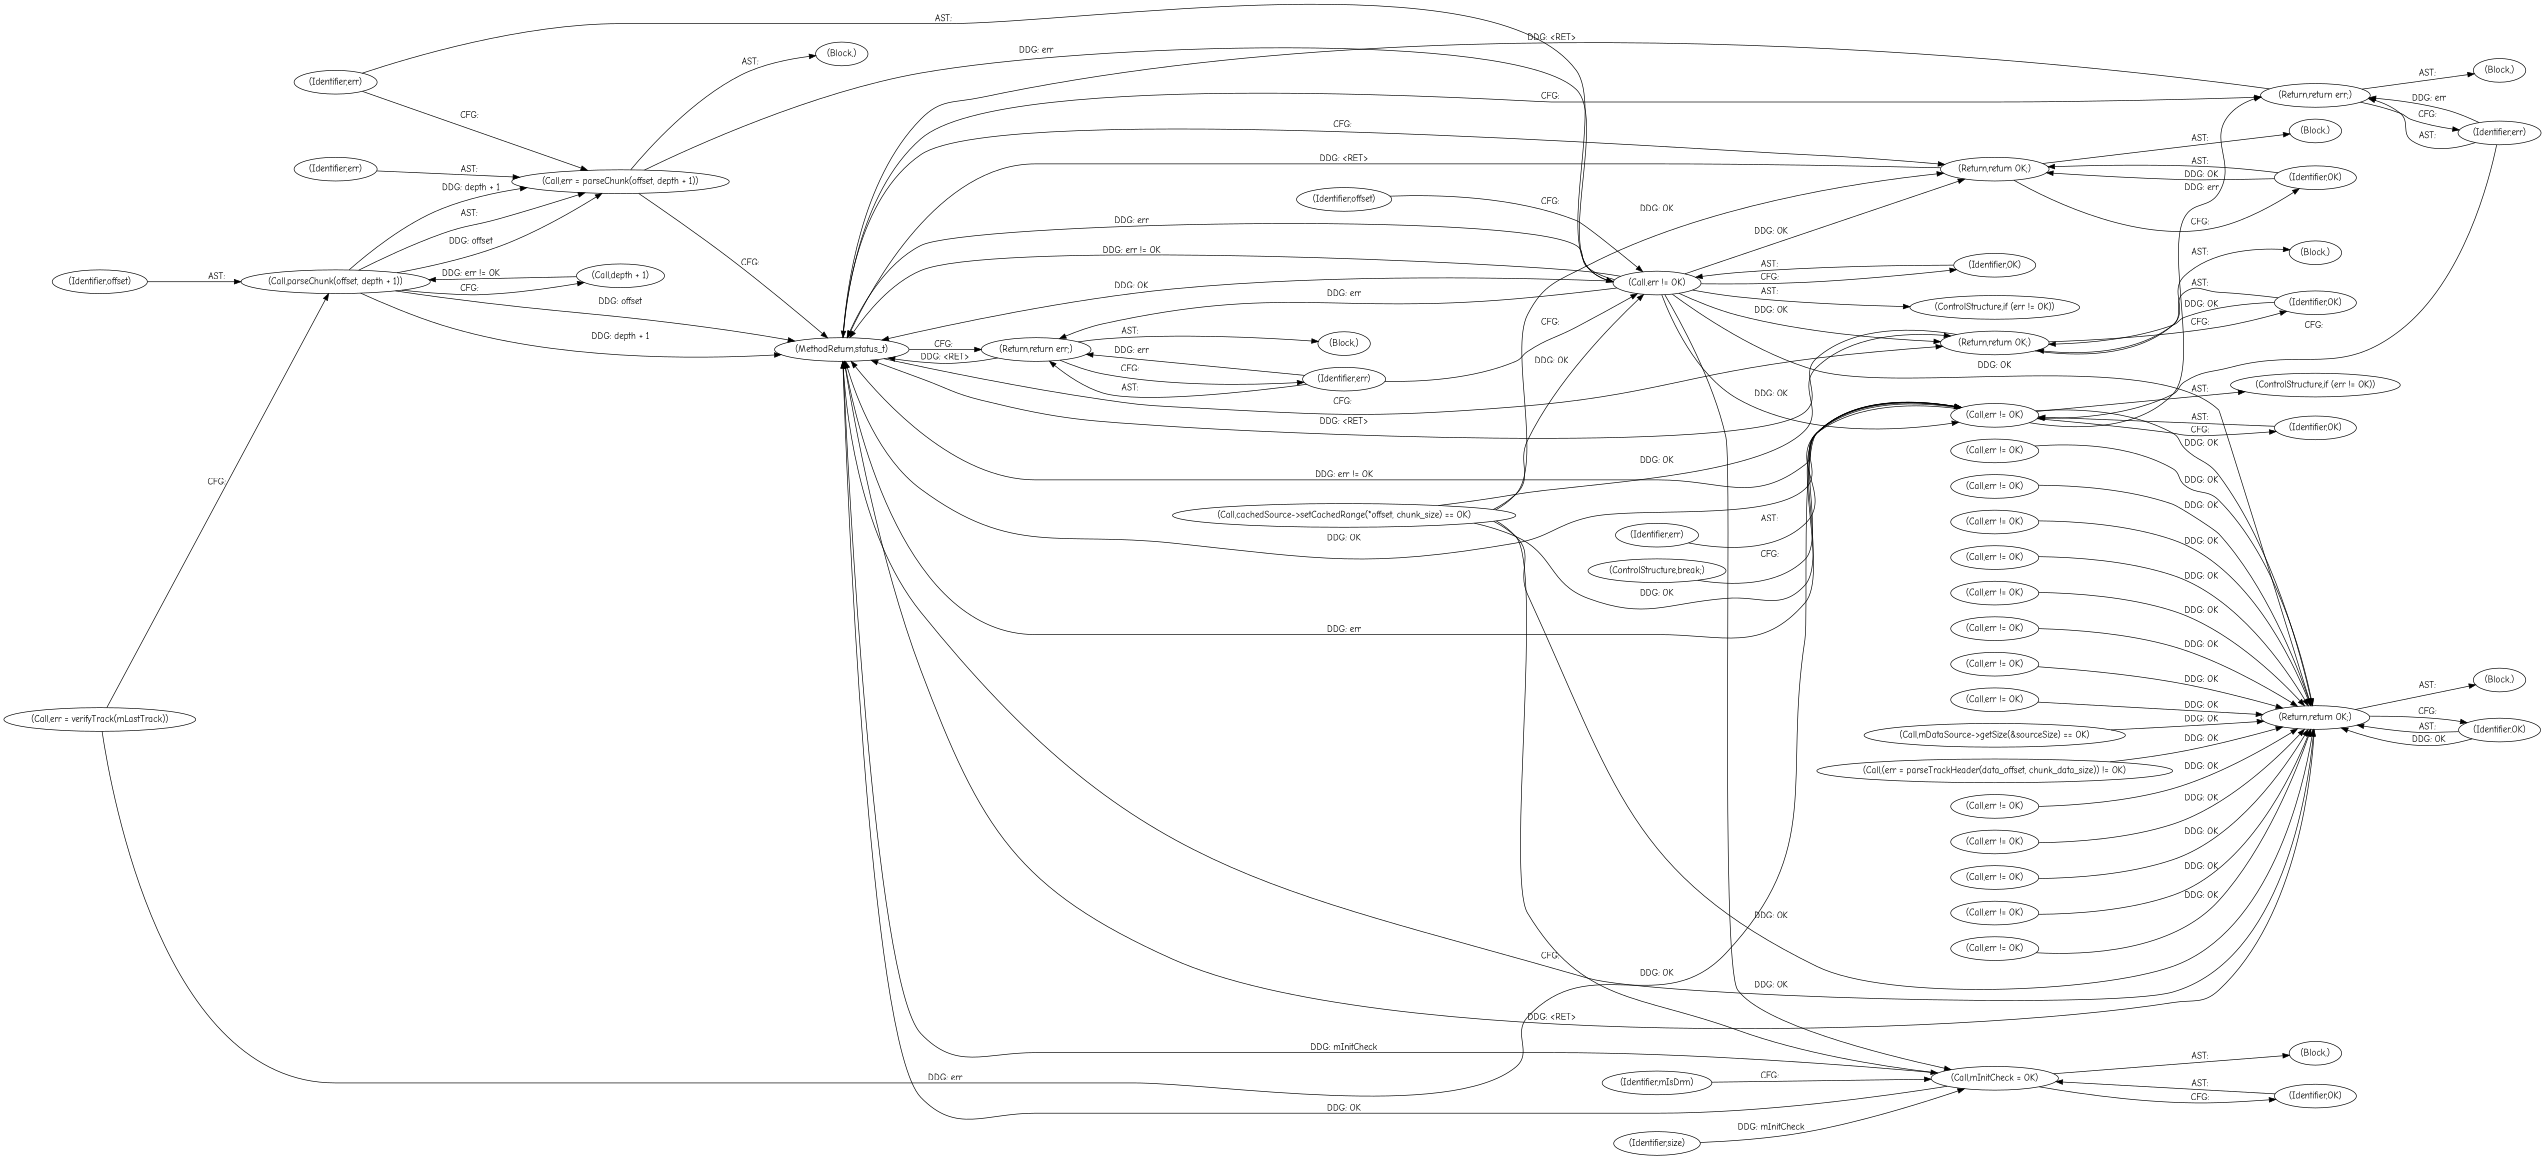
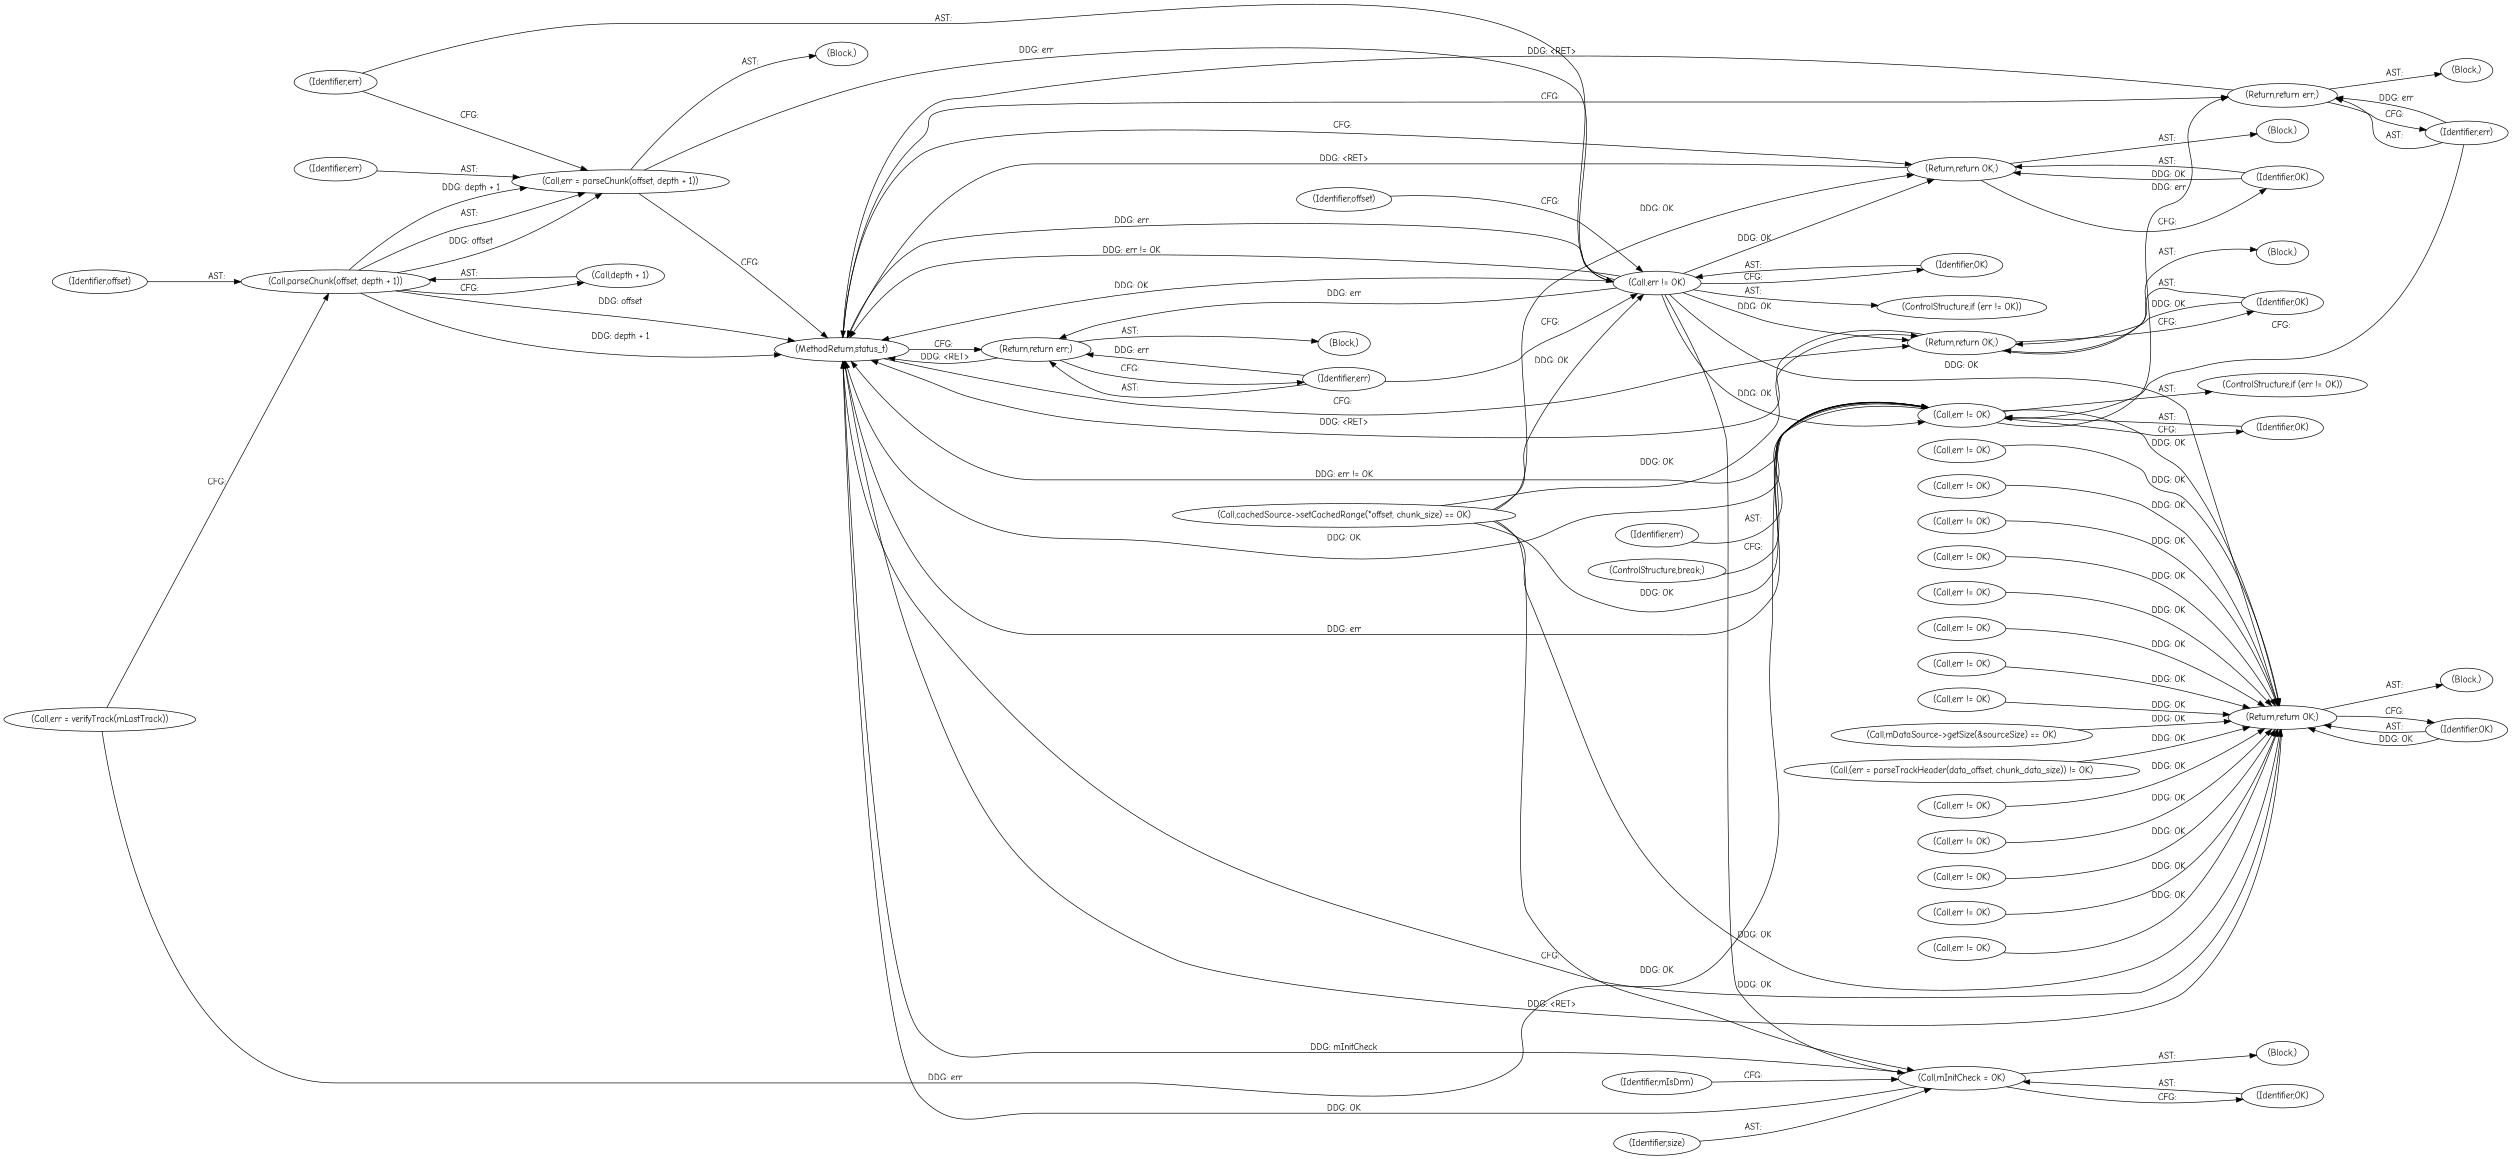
edge "(Call,depth + 1)" -> "(Call,parseChunk(offset, depth + 1))": label "DDG: err != OK" -> "AST: "
edge "(Identifier,size)" -> "(Call,mInitCheck = OK)": label "DDG: mInitCheck" -> "AST: "
